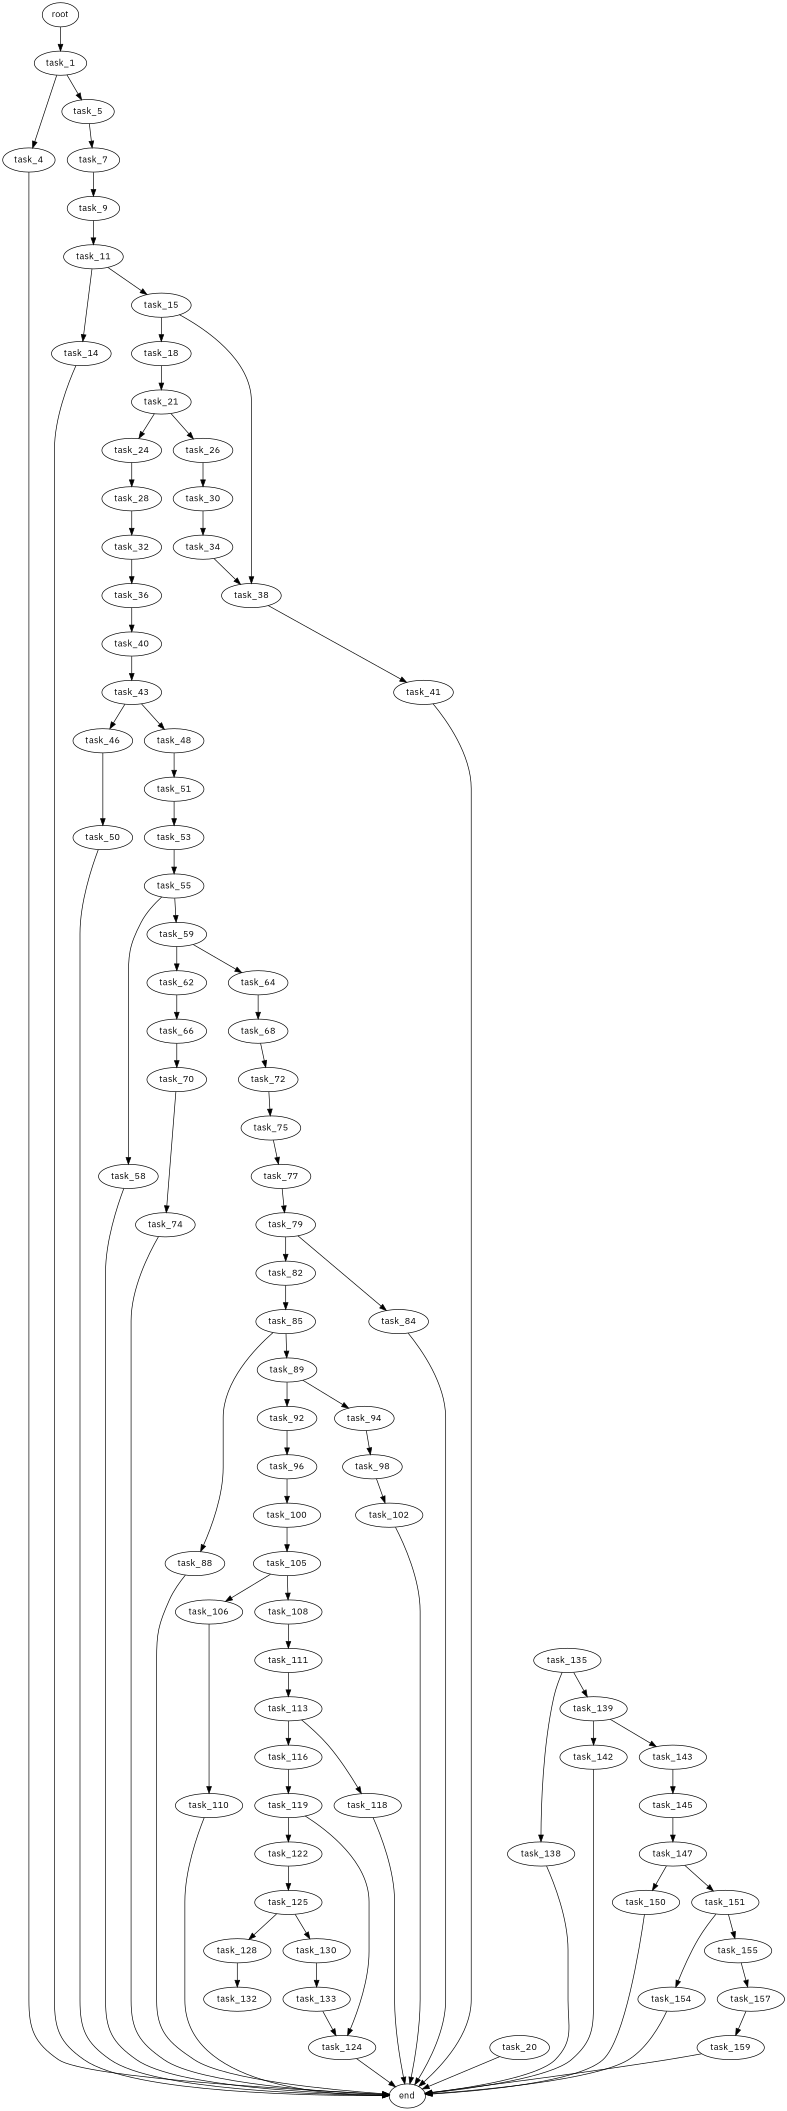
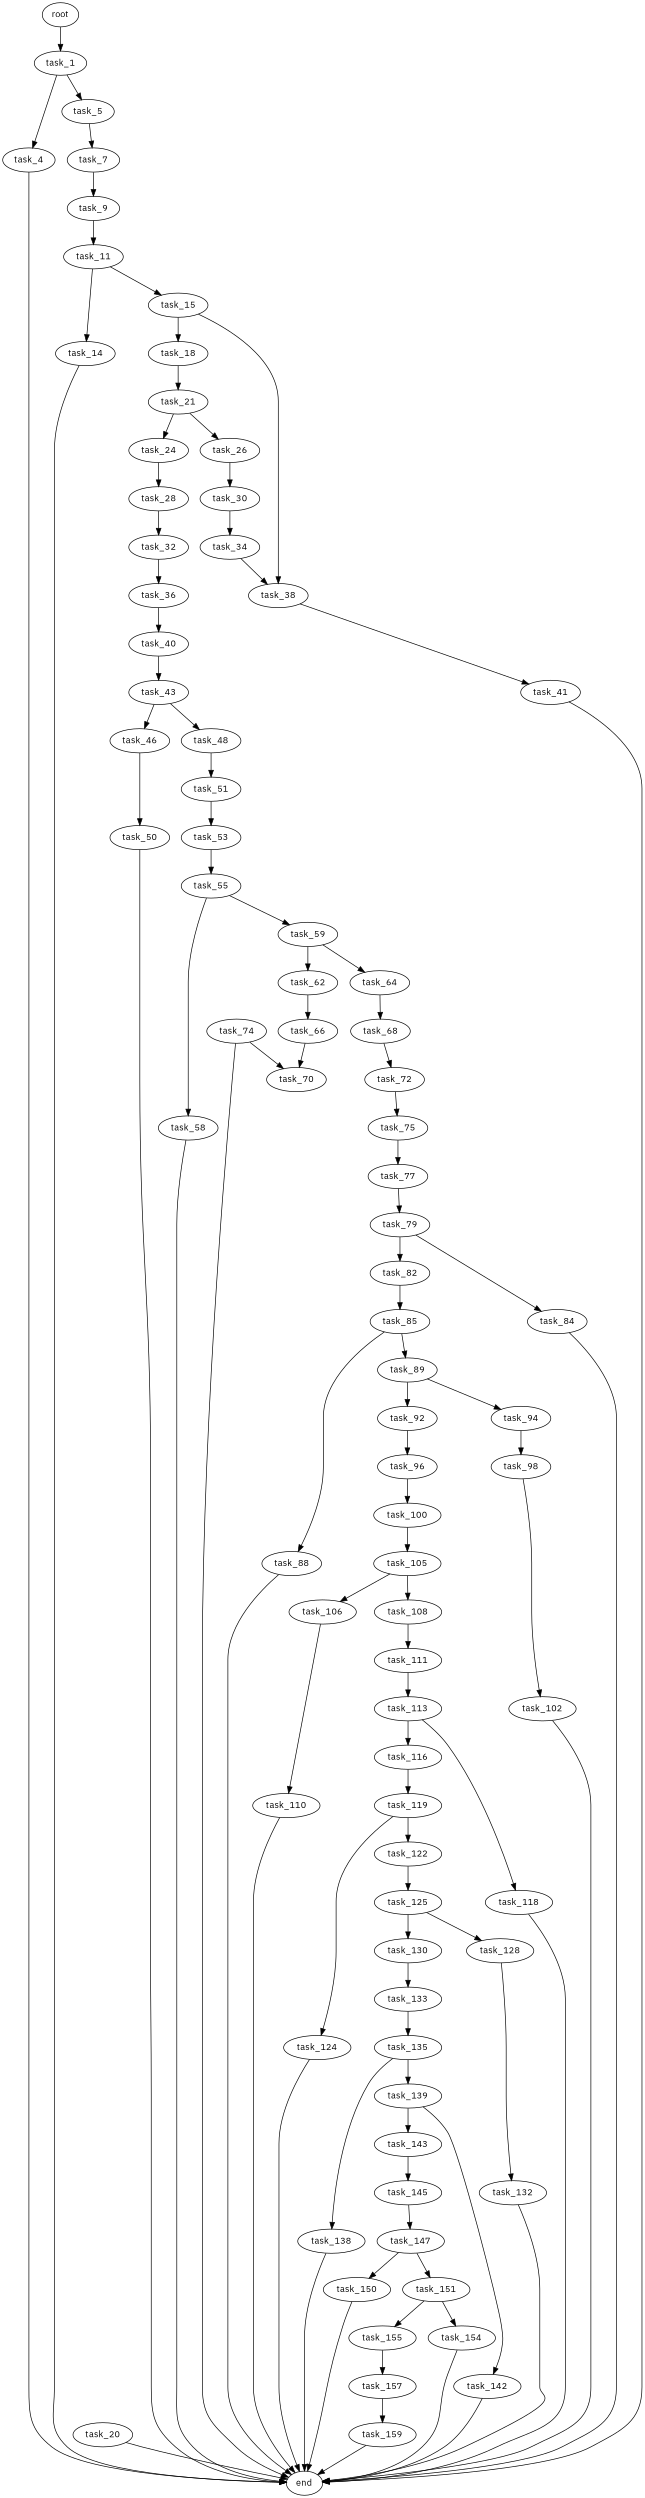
edge "task_70" -> "task_74": reversed
edge "task_133" -> "task_124": now "task_133" -> "task_135"
edge "task_132" -> "end": added
